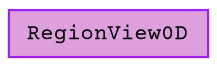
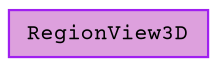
node "RegionView0D": label "RegionView0D" -> "RegionView3D"
